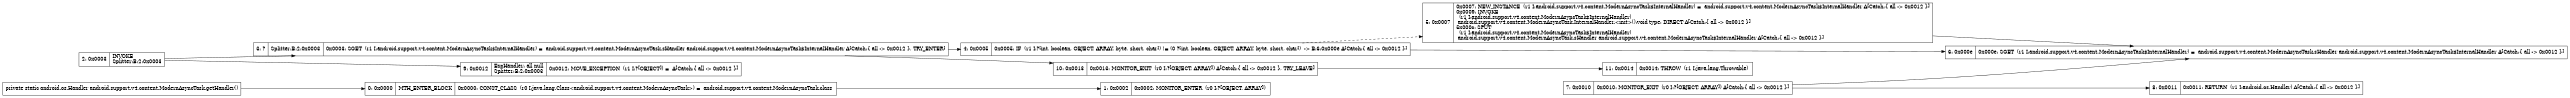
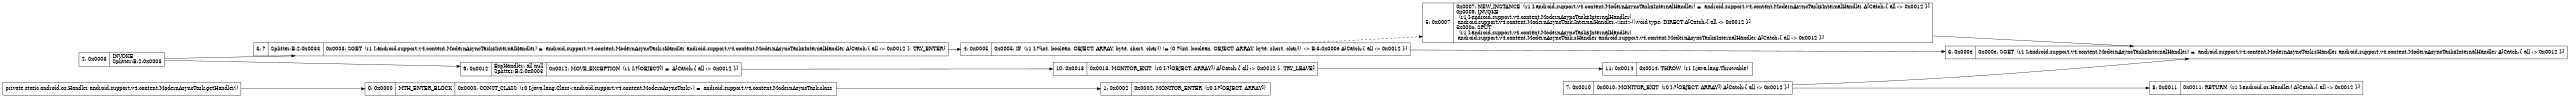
node "3: ?": text "Splitter:B:2:0x0003" -> "Splitter:B:2:0x0033"
edge "3: ?" -> "10: 0x0013": now "9: 0x0012" -> "10: 0x0013"
